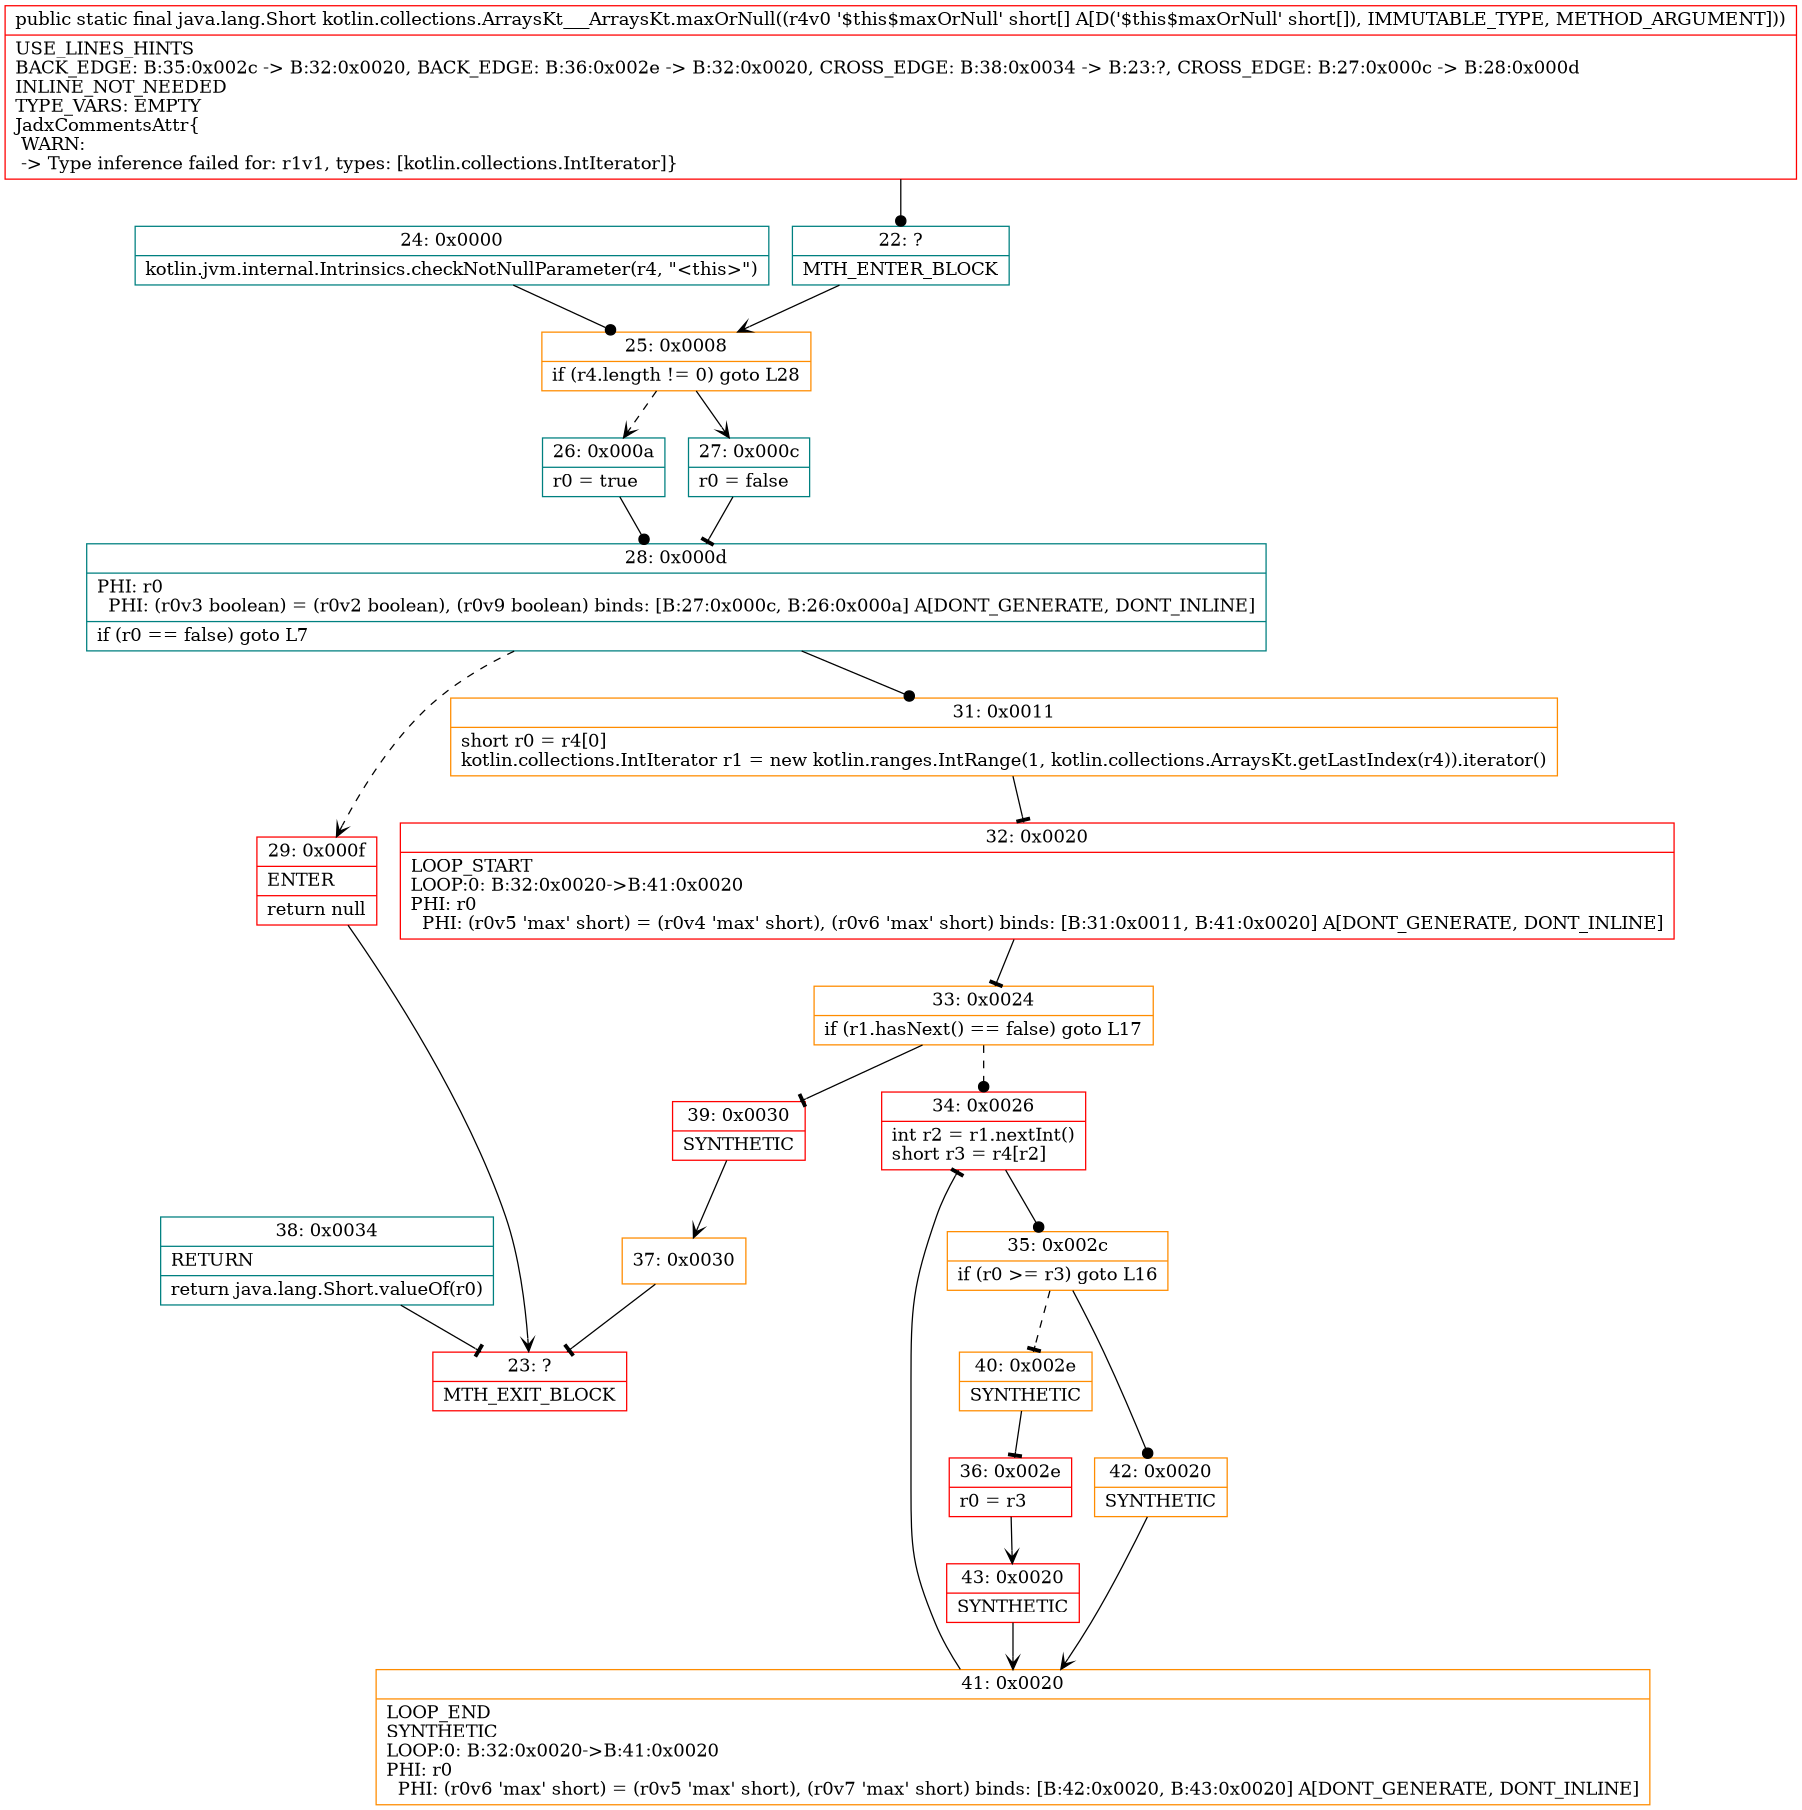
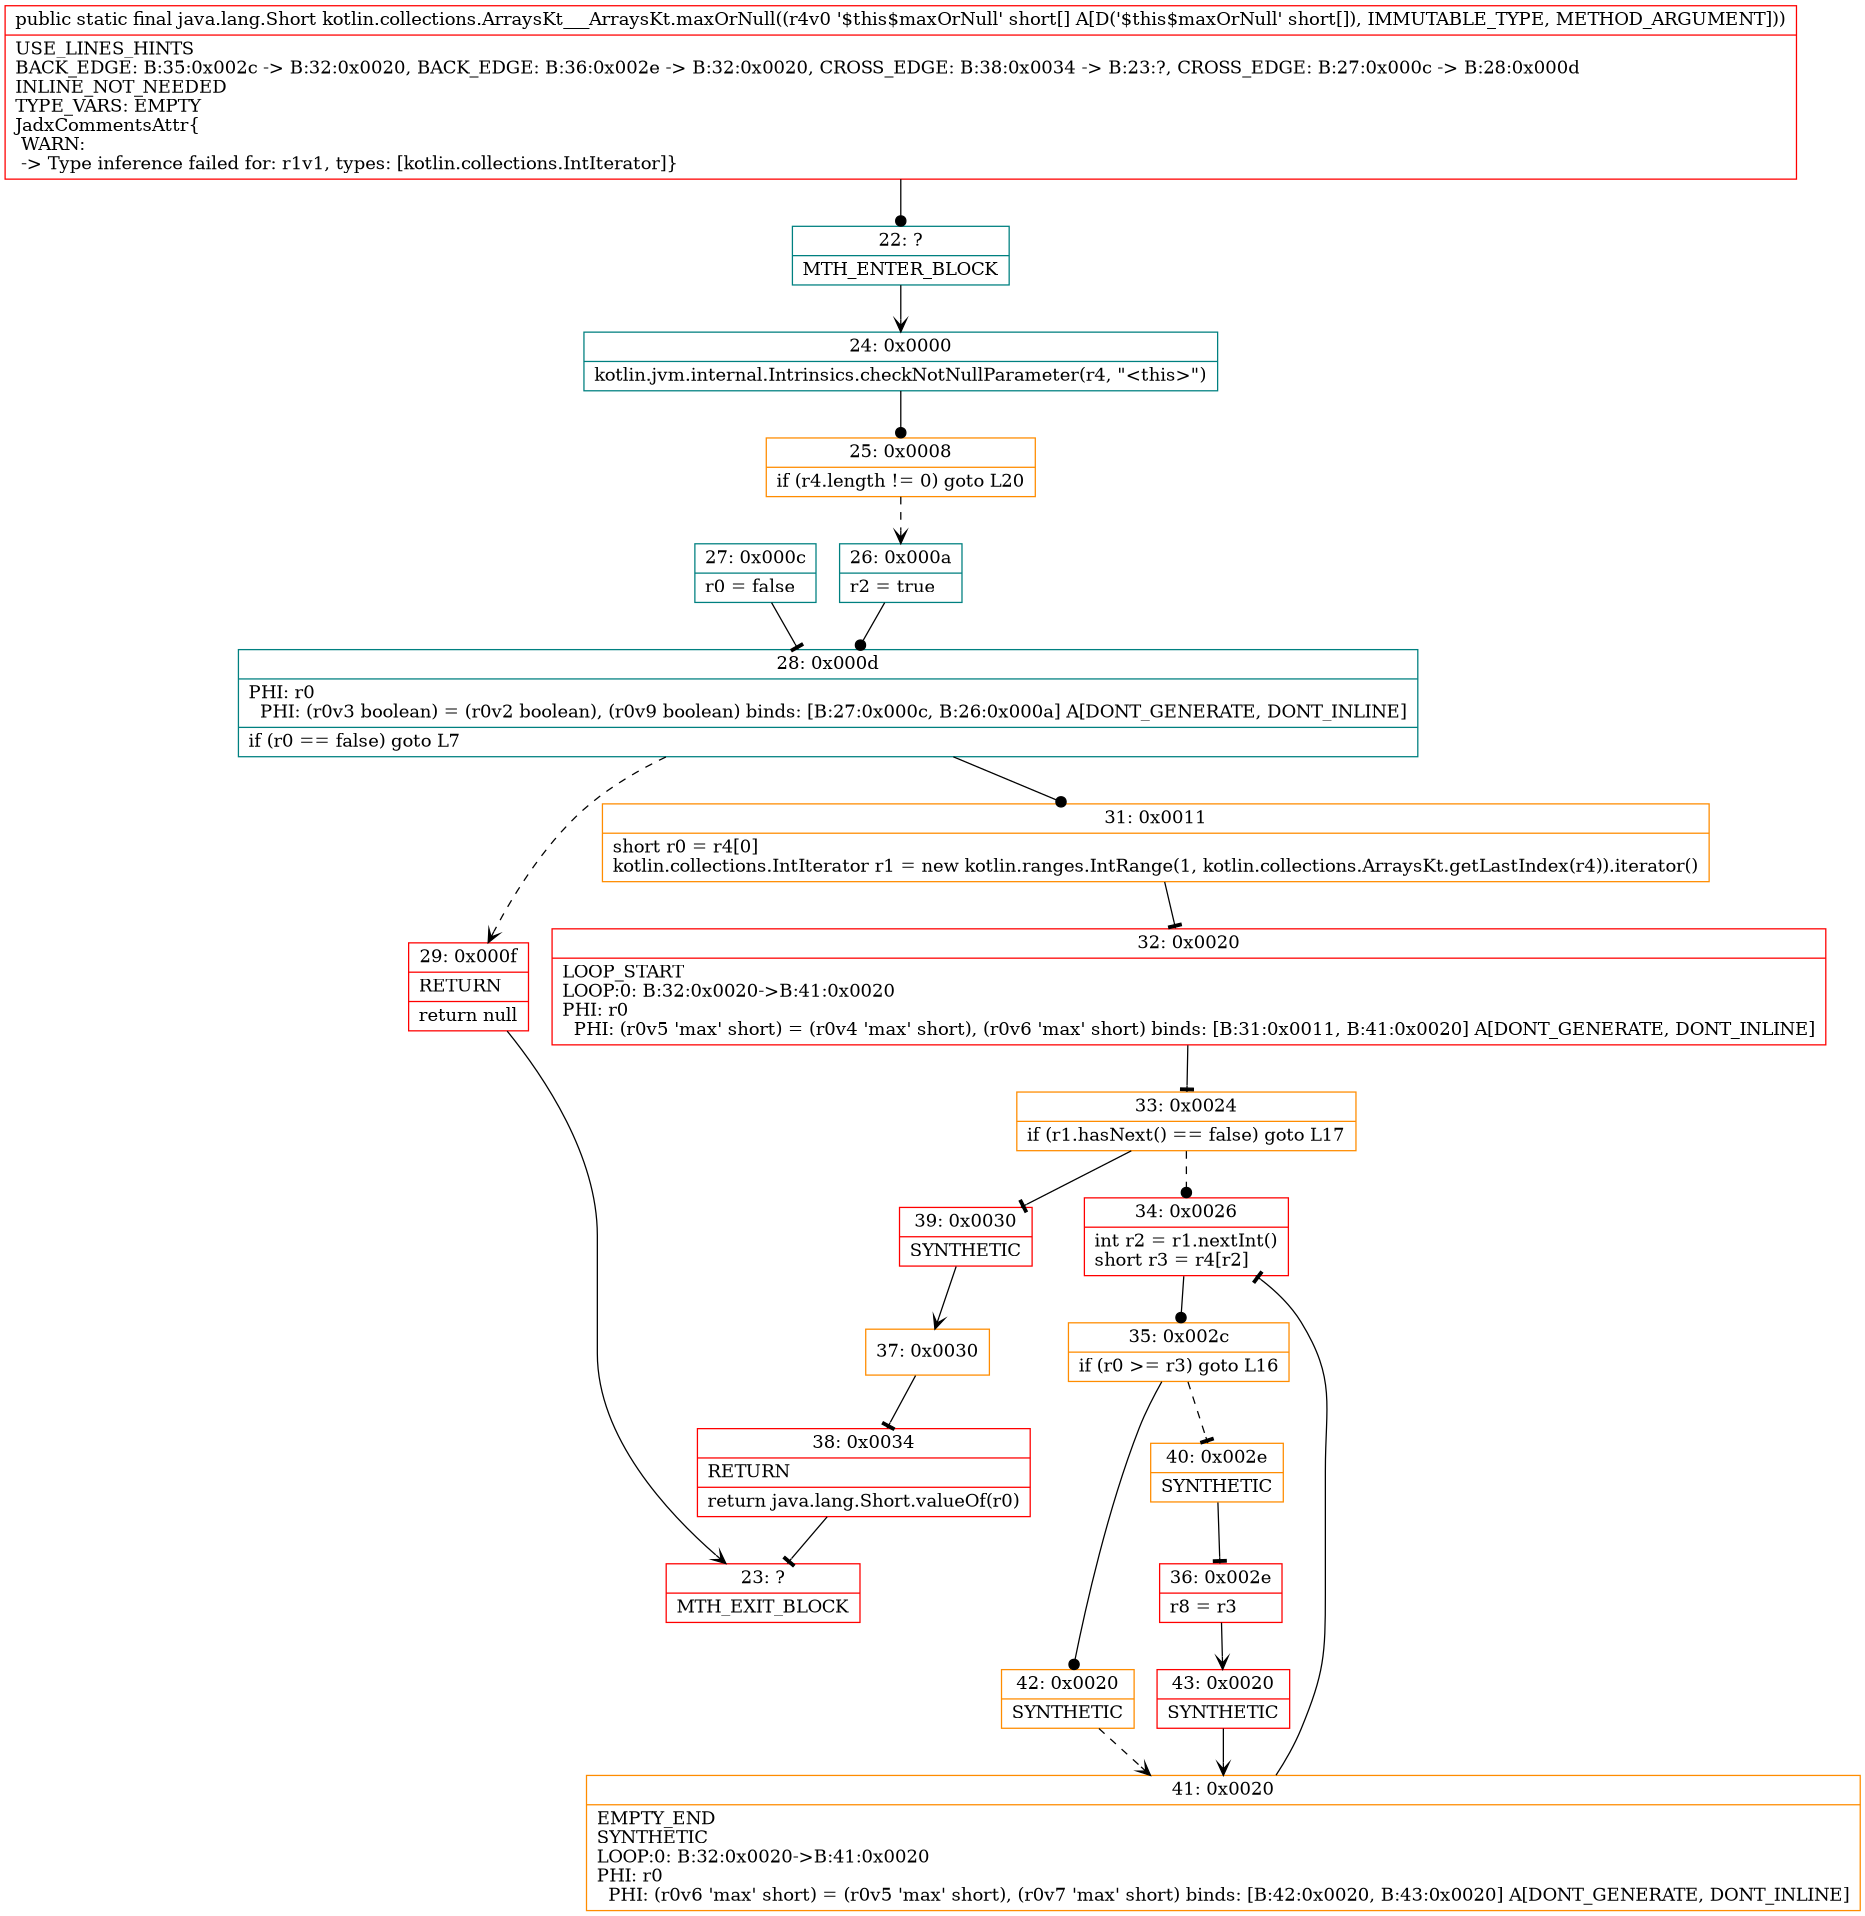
edge "22: ?" -> "25: 0x0008": now "22: ?" -> "24: 0x0000"
node "25: 0x0008": text "if (r4.length != 0) goto L28" -> "if (r4.length != 0) goto L20"
edge "25: 0x0008" -> "27: 0x000c": removed
node "26: 0x000a": text "r0 = true" -> "r2 = true"
node "29: 0x000f": text "ENTER" -> "RETURN"
node "38: 0x0034": color teal -> red
edge "37: 0x0030" -> "23: ?": now "37: 0x0030" -> "38: 0x0034"
node "36: 0x002e": text "r0 = r3" -> "r8 = r3"
edge "42: 0x0020" -> "41: 0x0020": style solid -> dashed
node "41: 0x0020": text "LOOP_END" -> "EMPTY_END"
